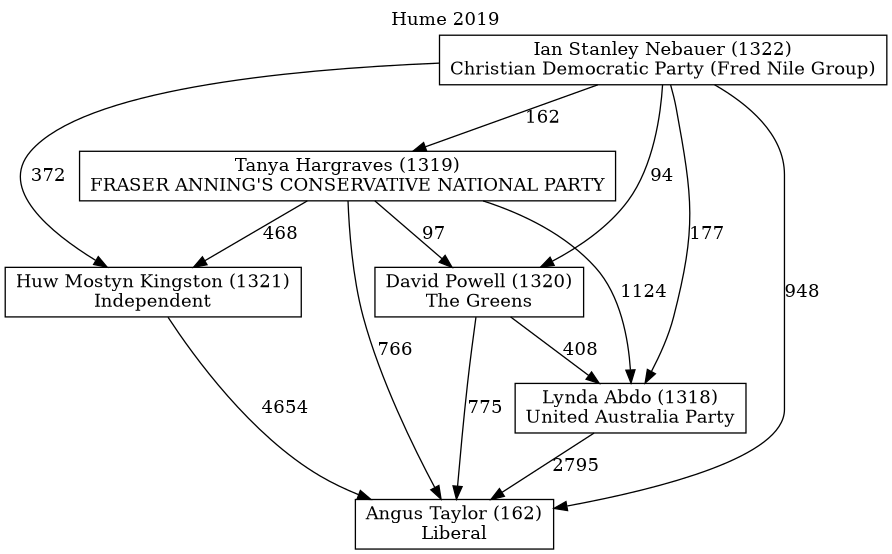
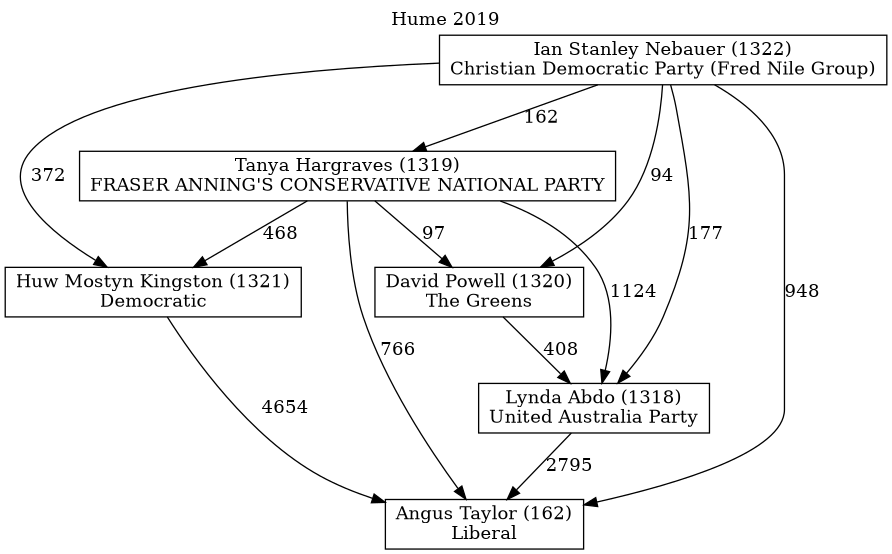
node "Huw Mostyn Kingston (1321) Independent": label "Huw Mostyn Kingston (1321) Independent" -> "Huw Mostyn Kingston (1321) Democratic"
edge "David Powell (1320) The Greens" -> "Angus Taylor (162) Liberal": removed, label "775"
